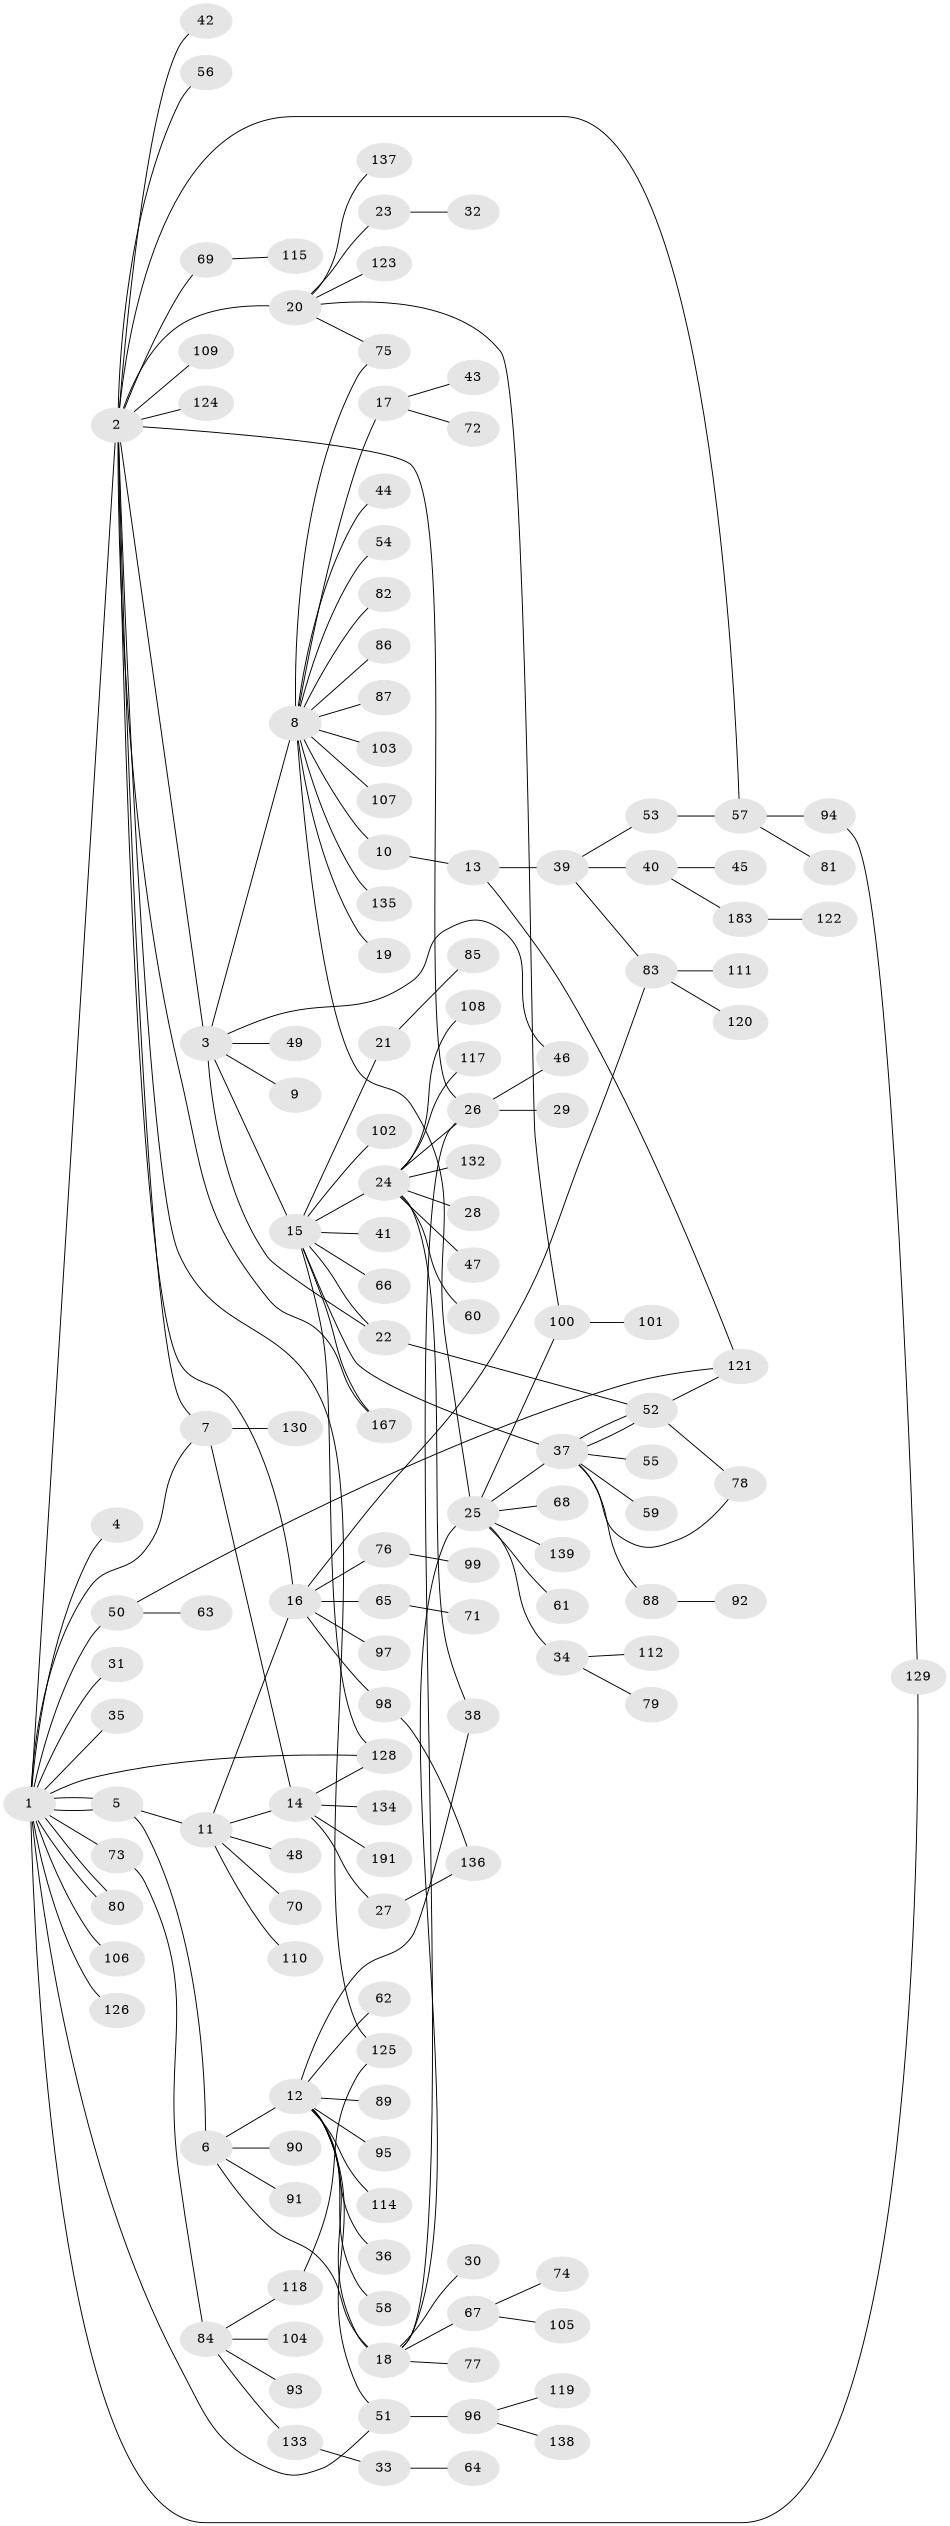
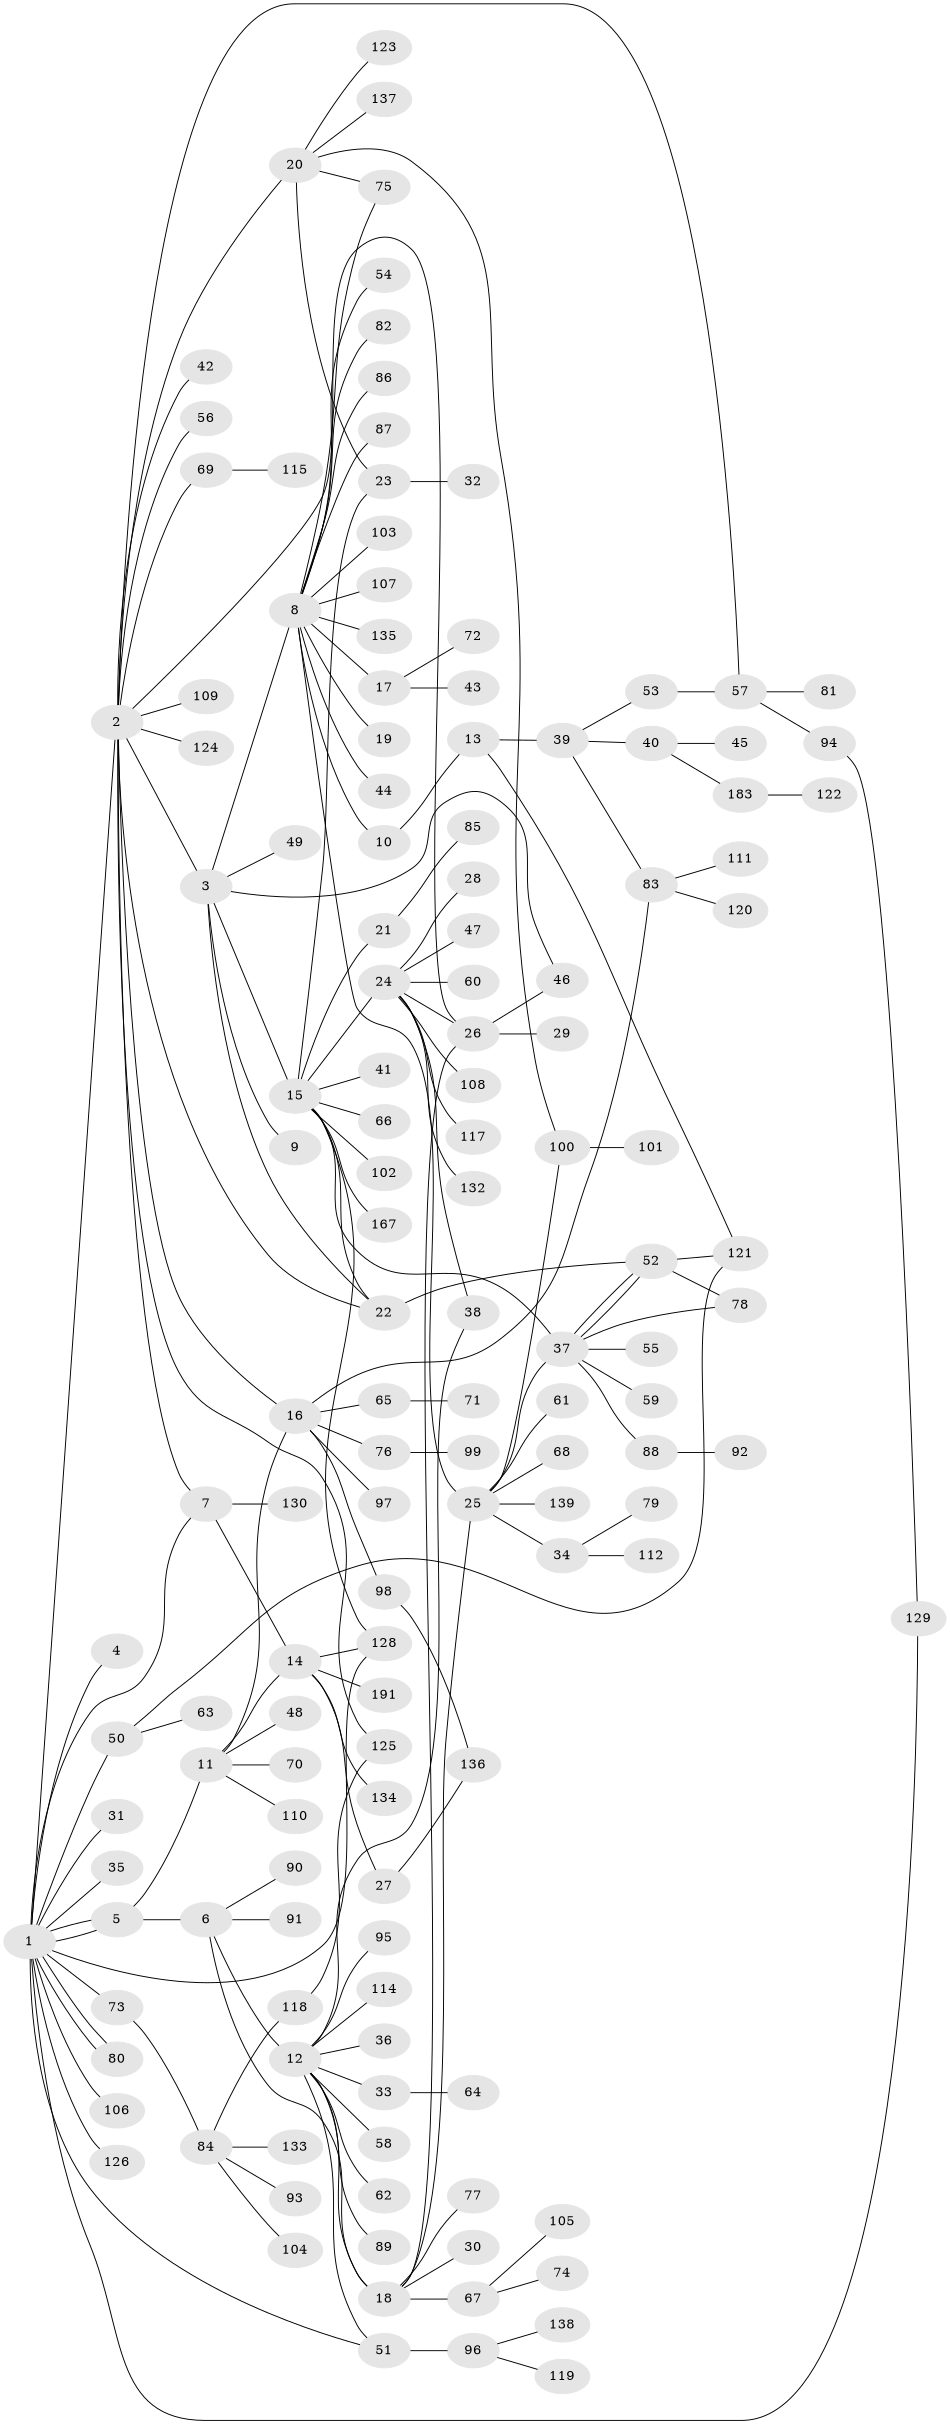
edge "23" -- "15": added
edge "2" -- "167": now "2" -- "22"
edge "133" -- "33": now "12" -- "33"
